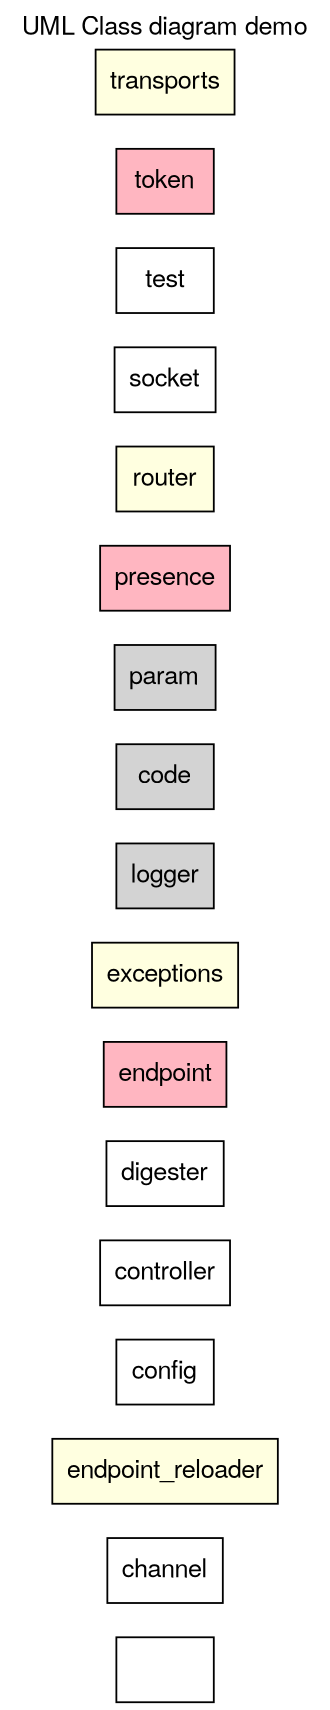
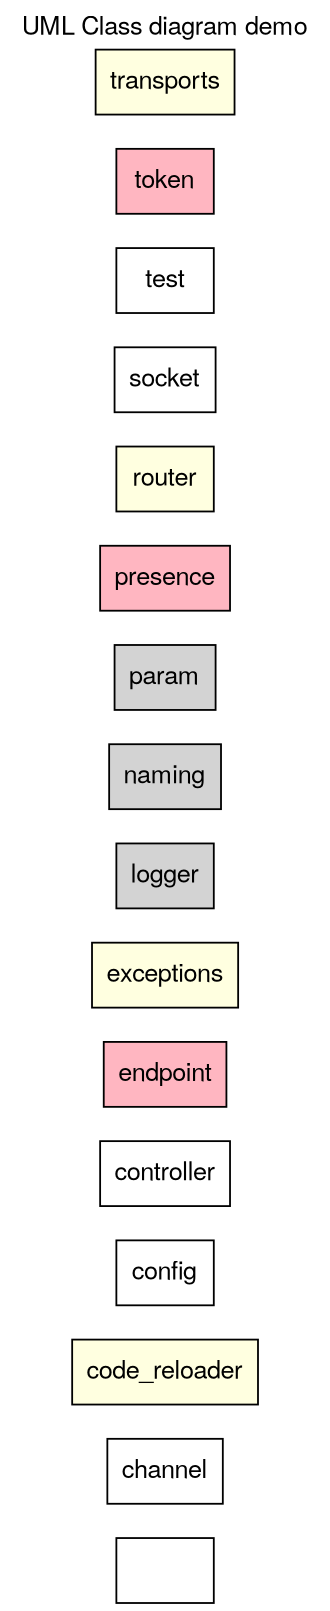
node "code": label "code" -> "naming"
node "digester": removed
node "endpoint_reloader": label "endpoint_reloader" -> "code_reloader"
